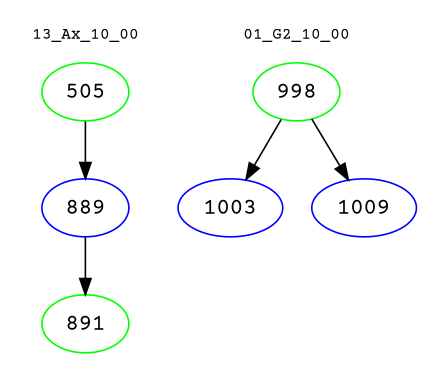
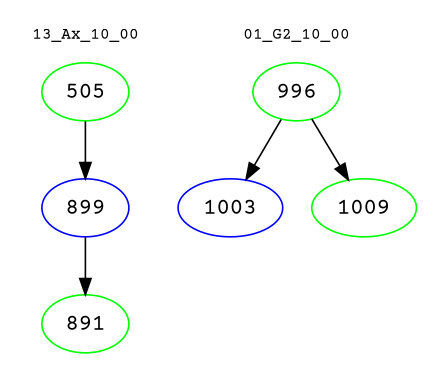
node "998": label "998" -> "996"
node "889": label "889" -> "899"
node "1009": color blue -> green
